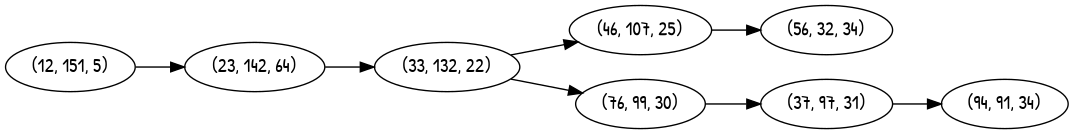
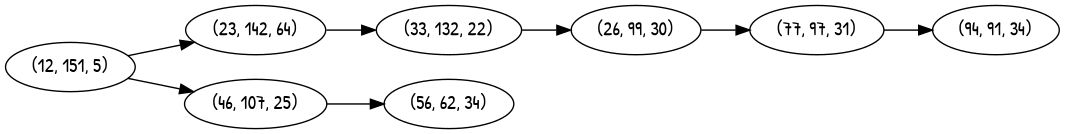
node "(56, 32, 34)": label "(56, 32, 34)" -> "(56, 62, 34)"
edge "(33, 132, 22)" -> "(46, 107, 25)": now "(12, 151, 5)" -> "(46, 107, 25)"
node "(76, 99, 30)": label "(76, 99, 30)" -> "(26, 99, 30)"
node "(37, 97, 31)": label "(37, 97, 31)" -> "(77, 97, 31)"
